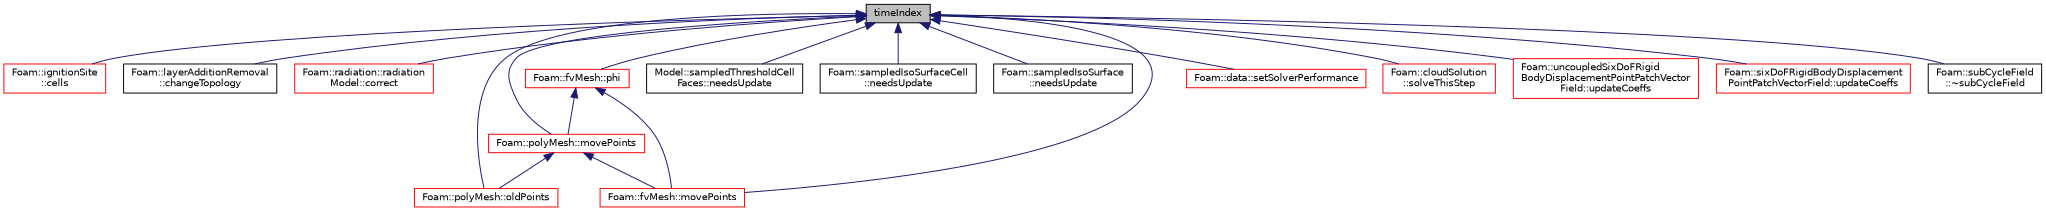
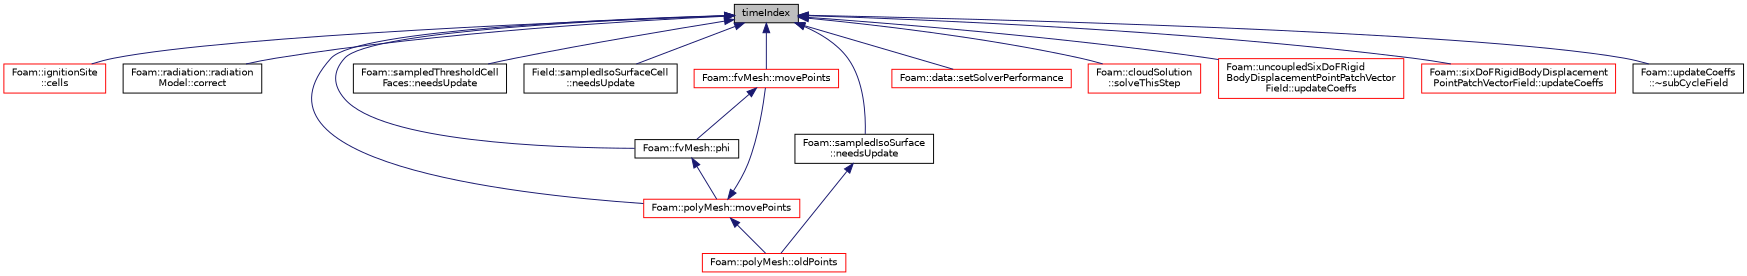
edge "Foam::polyMesh::oldPoints" -> "timeIndex": now "Foam::polyMesh::oldPoints" -> "Foam::sampledIsoSurface ::needsUpdate"
node "Foam::layerAdditionRemoval ::changeTopology": removed
node "Foam::radiation::radiation Model::correct": color red -> black
node "Foam::fvMesh::phi": color red -> black
node "Model::sampledThresholdCell Faces::needsUpdate": label "Model::sampledThresholdCell Faces::needsUpdate" -> "Foam::sampledThresholdCell Faces::needsUpdate"
node "Foam::sampledIsoSurfaceCell ::needsUpdate": label "Foam::sampledIsoSurfaceCell ::needsUpdate" -> "Field::sampledIsoSurfaceCell ::needsUpdate"
node "Foam::subCycleField ::~subCycleField": label "Foam::subCycleField ::~subCycleField" -> "Foam::updateCoeffs ::~subCycleField"
edge "Foam::fvMesh::movePoints" -> "Foam::fvMesh::phi": reversed
